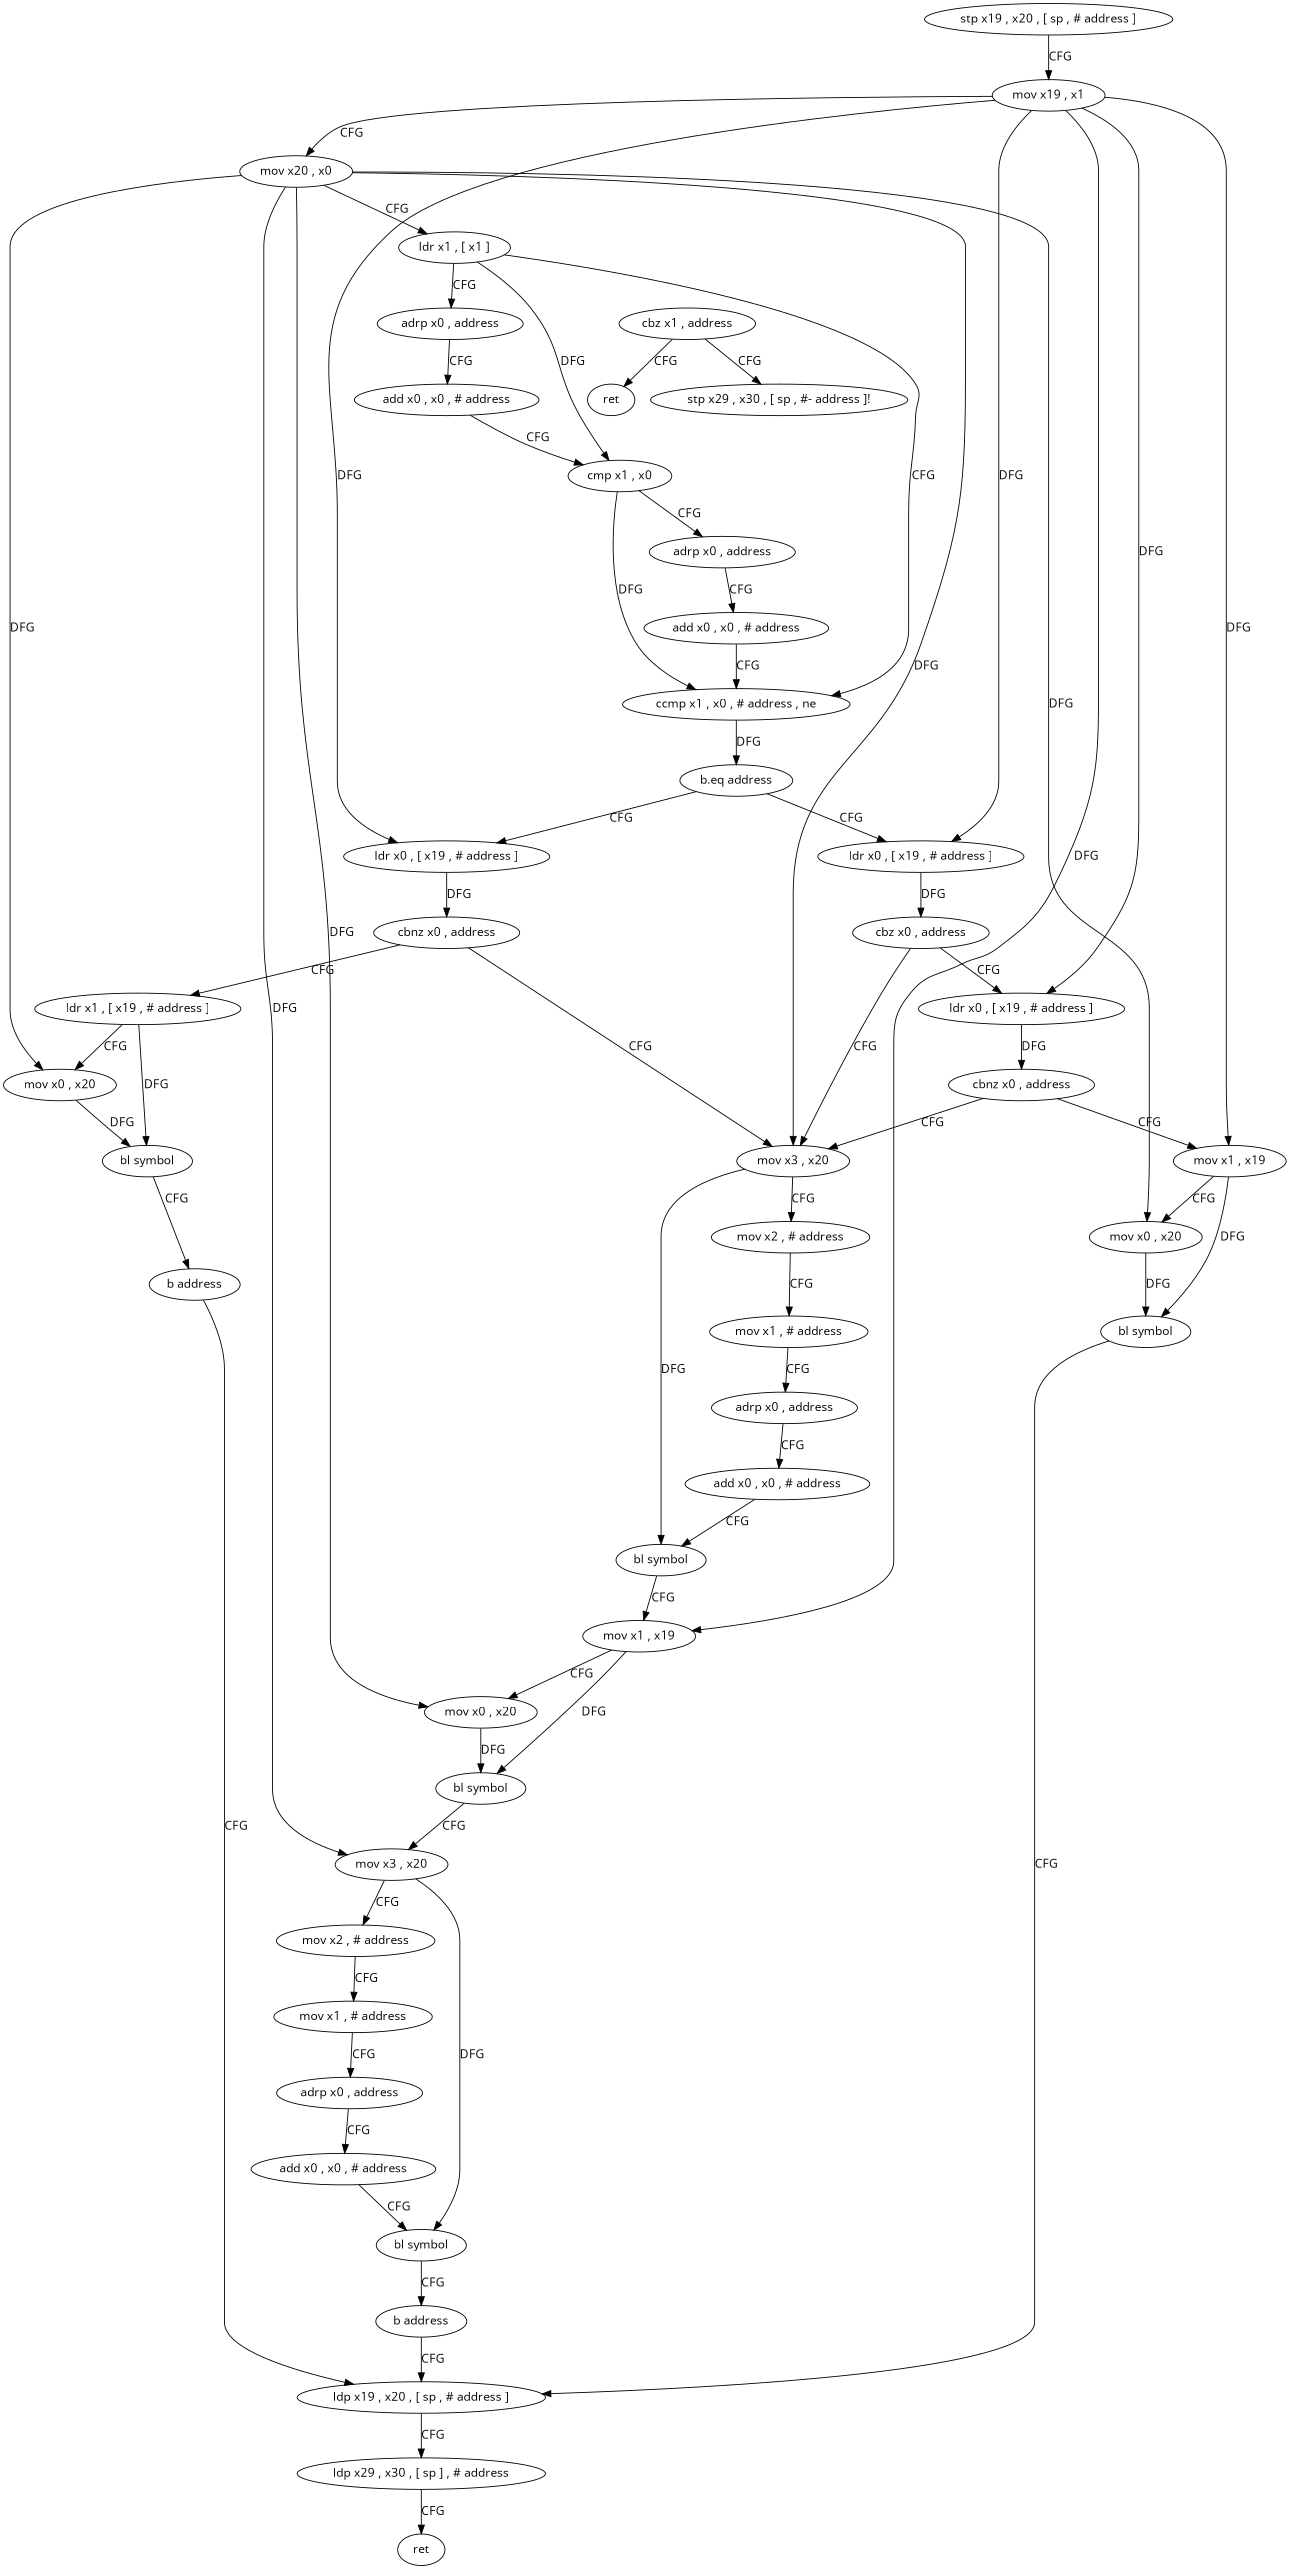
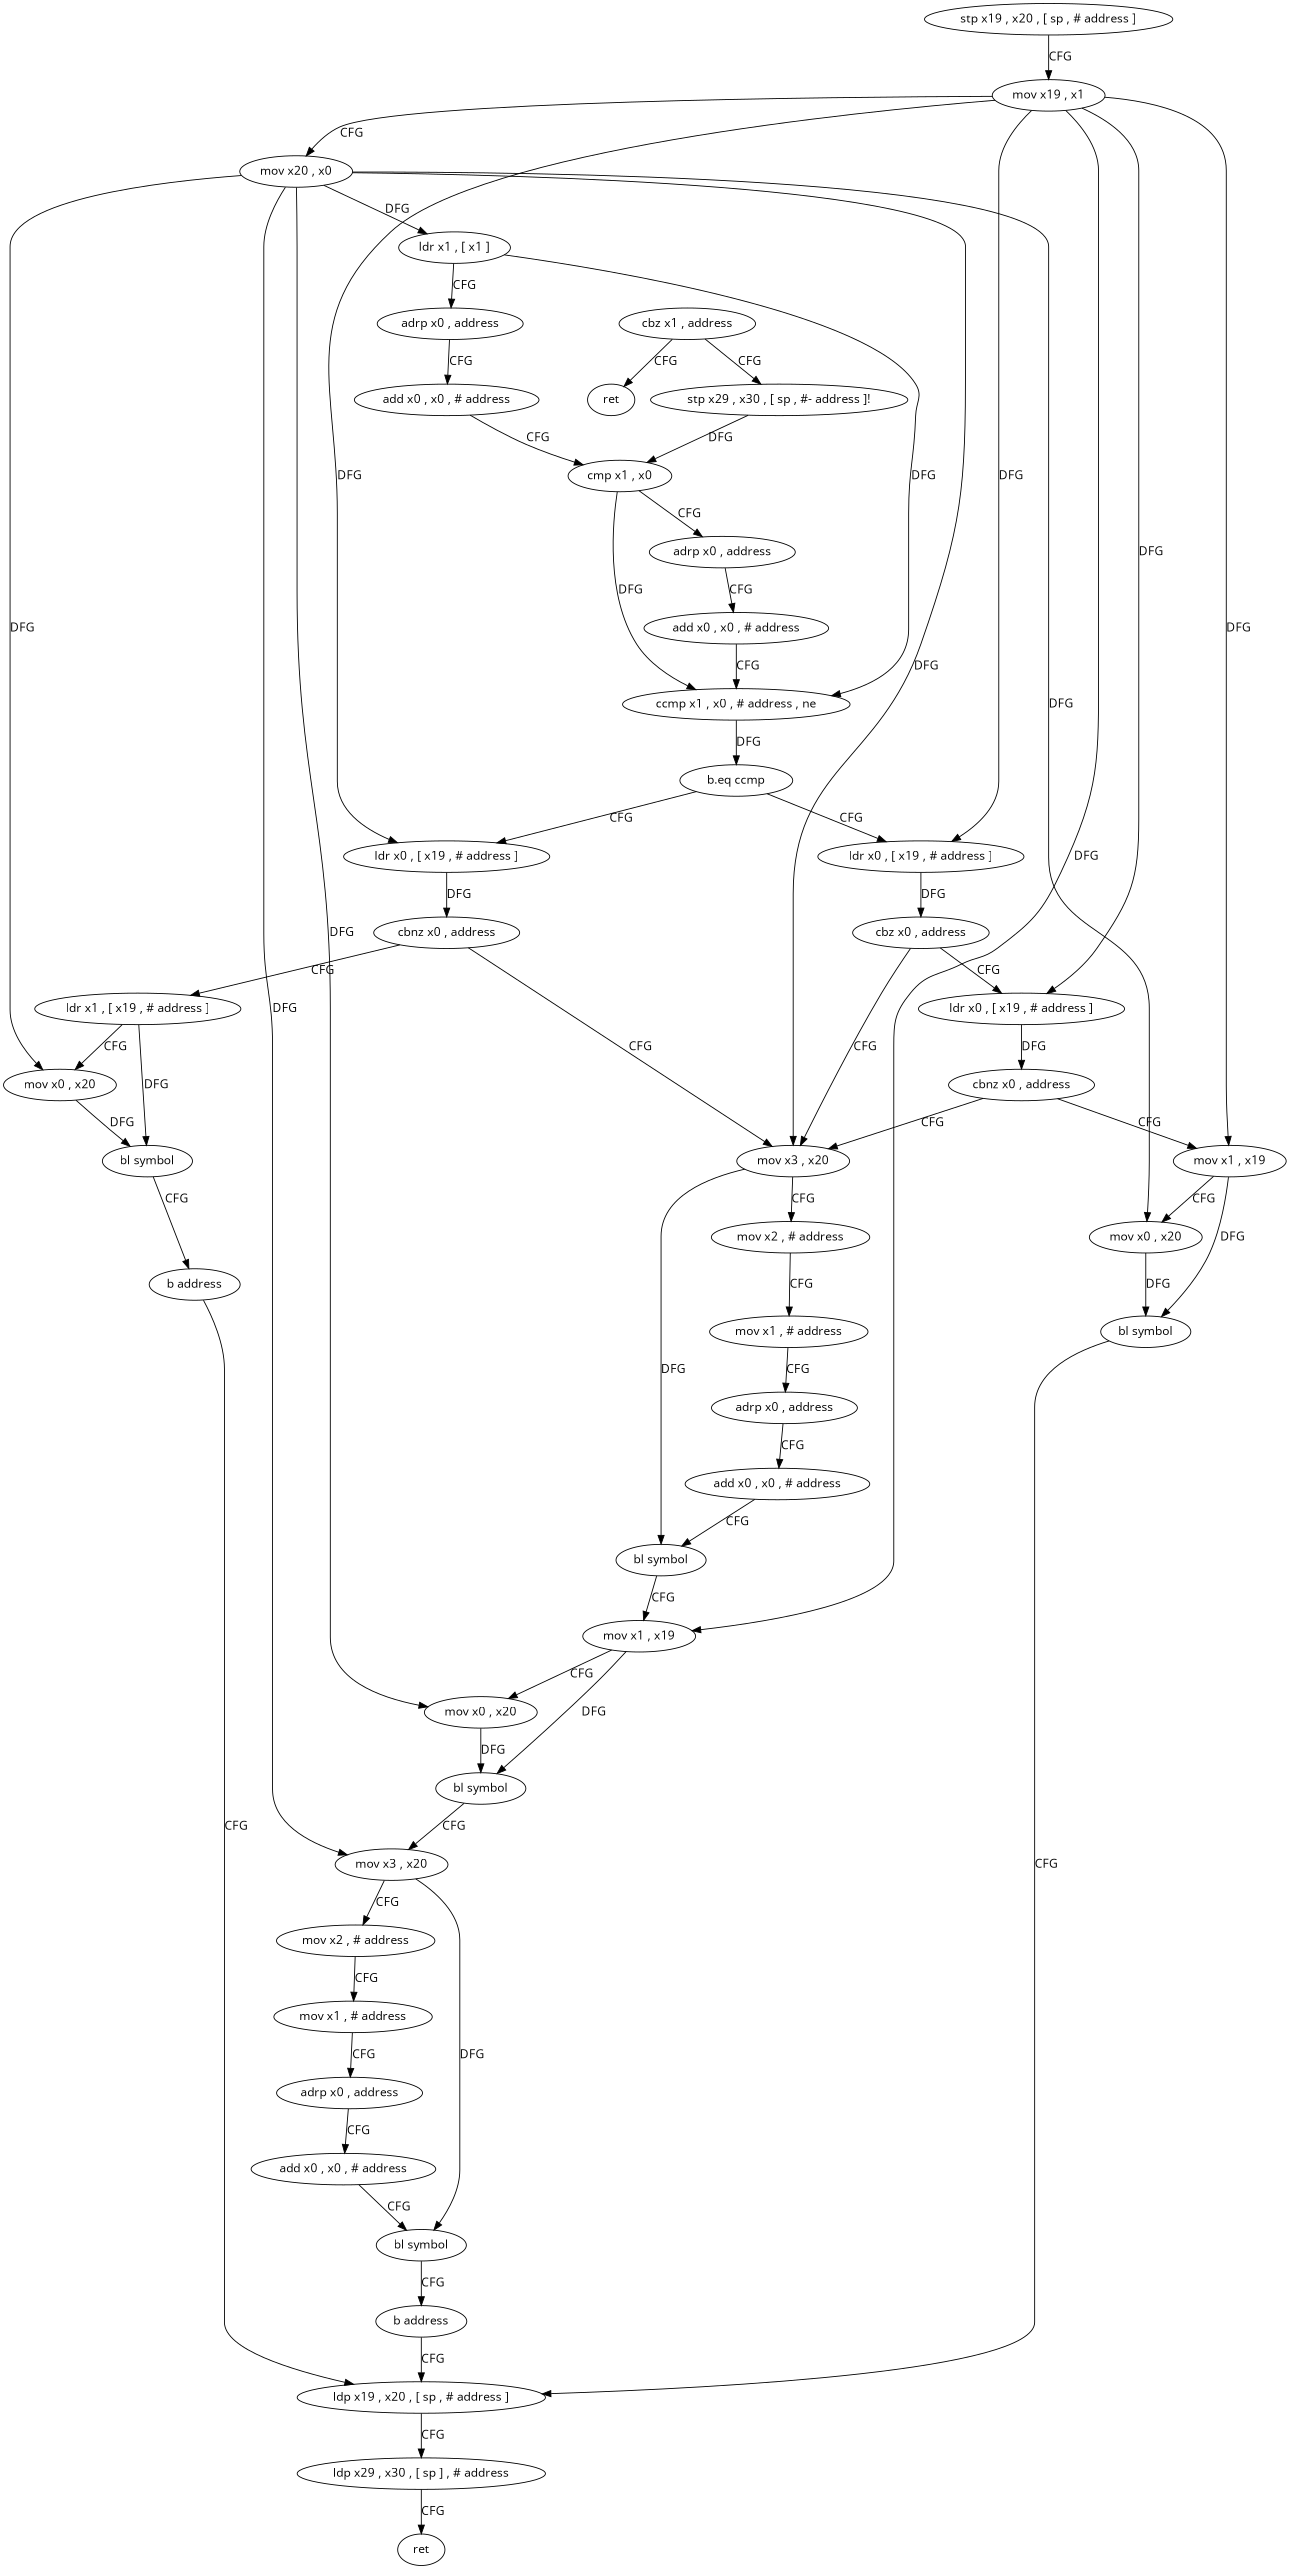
edge "mov x20 , x0" -> "ldr x1 , [ x1 ]": label "CFG" -> "DFG"
edge "ldr x1 , [ x1 ]" -> "cmp x1 , x0": now "stp x29 , x30 , [ sp , #- address ]!" -> "cmp x1 , x0"
edge "ldr x1 , [ x1 ]" -> "ccmp x1 , x0 , # address , ne": label "CFG" -> "DFG"
node "b.eq address": label "b.eq address" -> "b.eq ccmp"
